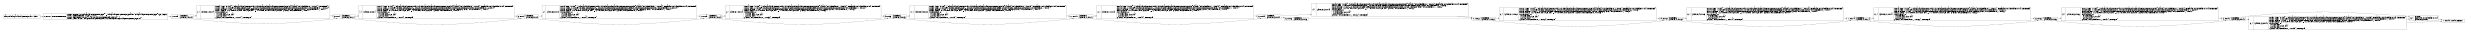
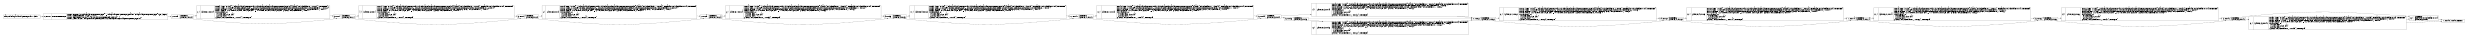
node "28: ?": text "INVOKE" -> "SYNTHETIC"
node "16: ?": added
